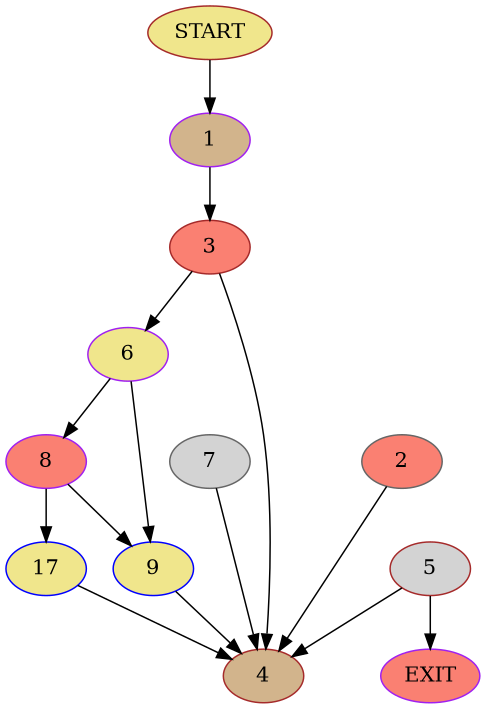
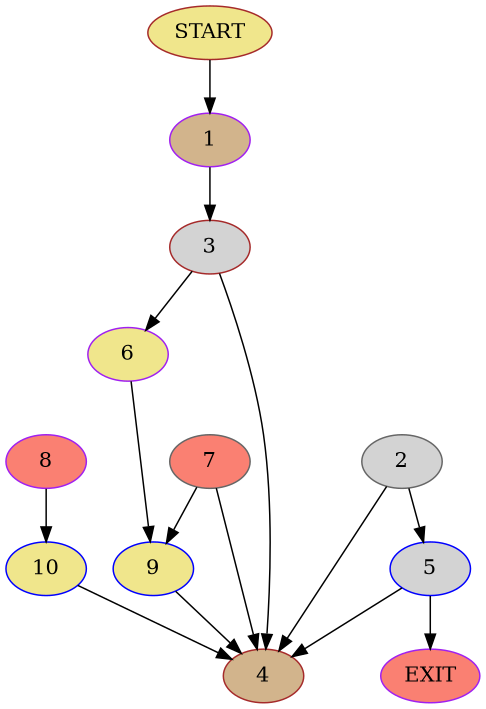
node "3": fillcolor salmon -> lightgrey
edge "6" -> "8": removed
node "7": fillcolor lightgrey -> salmon
node "2": fillcolor salmon -> lightgrey
edge "2" -> "5": added
edge "8" -> "9": now "7" -> "9"
node "17": label "17" -> "10"
node "5": color brown -> blue
